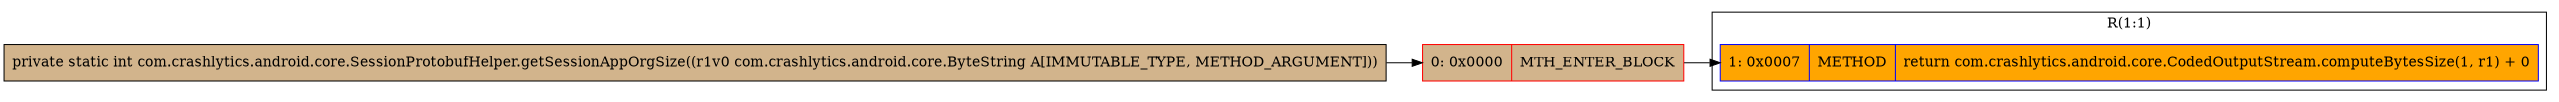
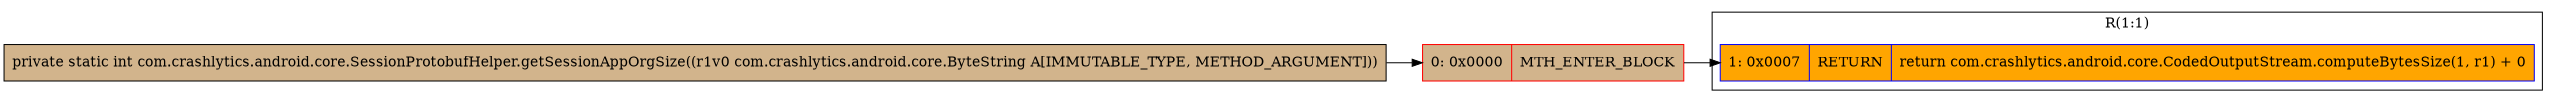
node "1: 0x0007": text "METHOD" -> "RETURN"
